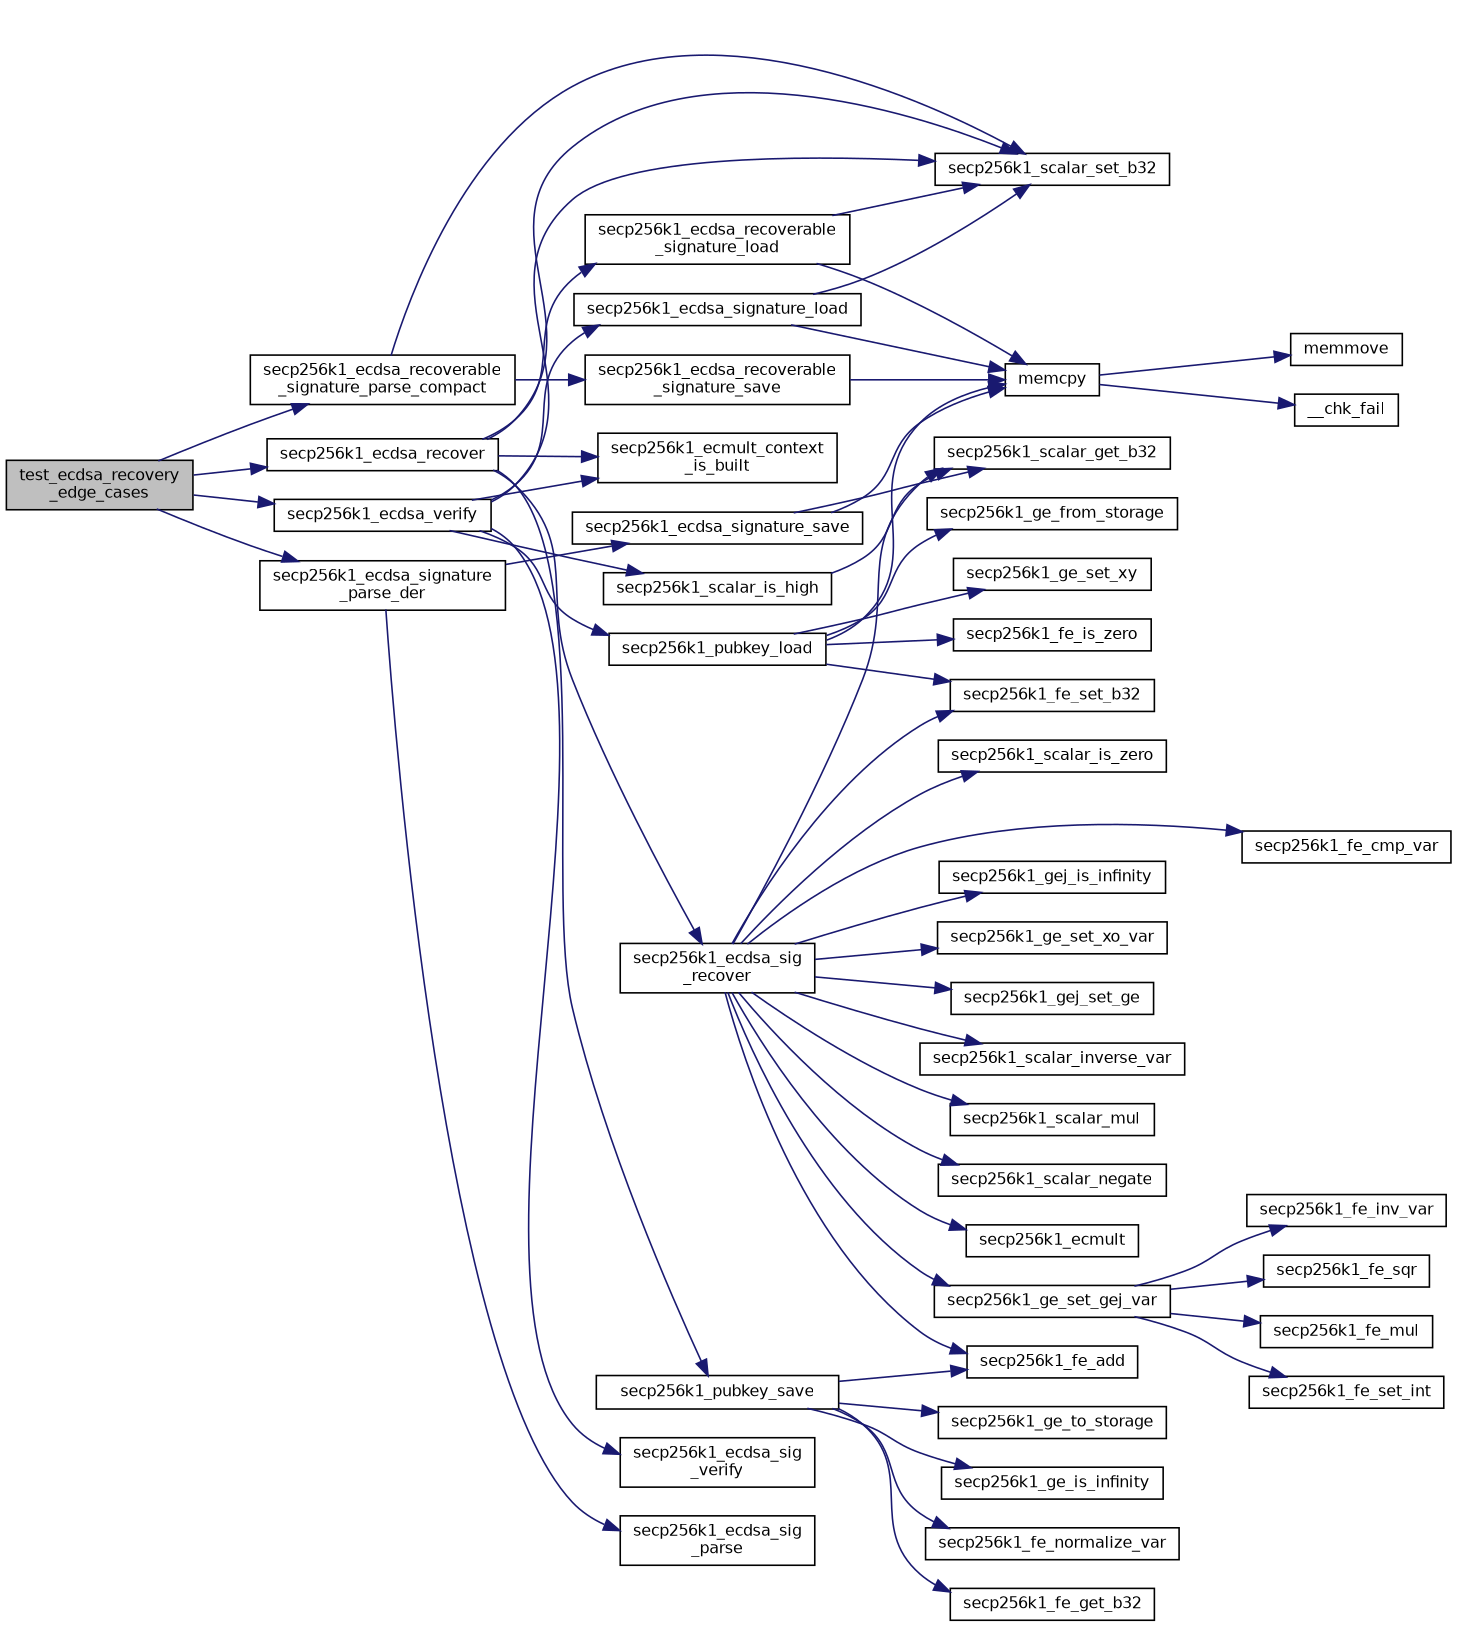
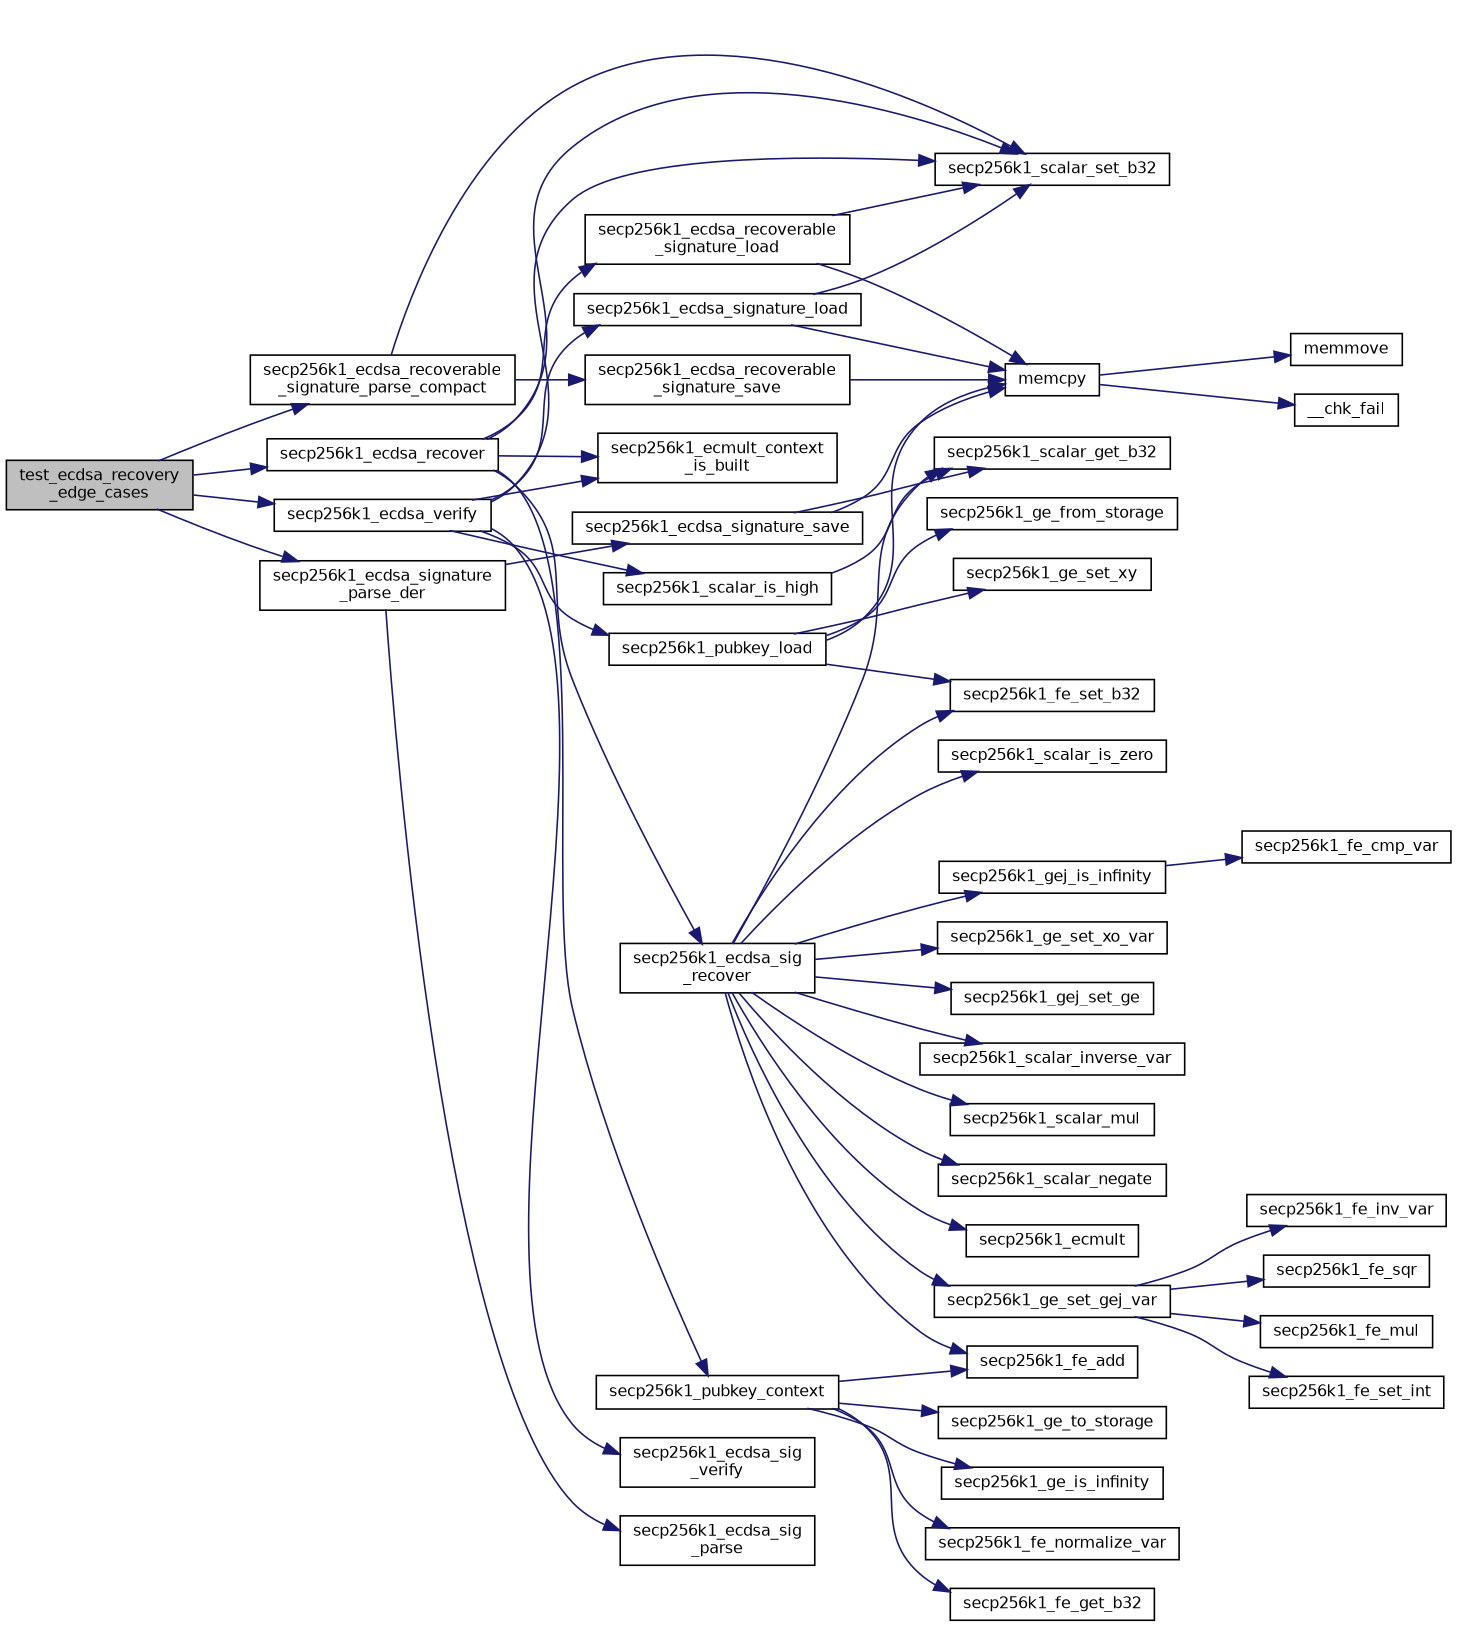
node "secp256k1_fe_is_zero": removed
edge "secp256k1_ecdsa_sig _recover" -> "secp256k1_fe_cmp_var": now "secp256k1_gej_is_infinity" -> "secp256k1_fe_cmp_var"
node "secp256k1_pubkey_save": label "secp256k1_pubkey_save" -> "secp256k1_pubkey_context"
